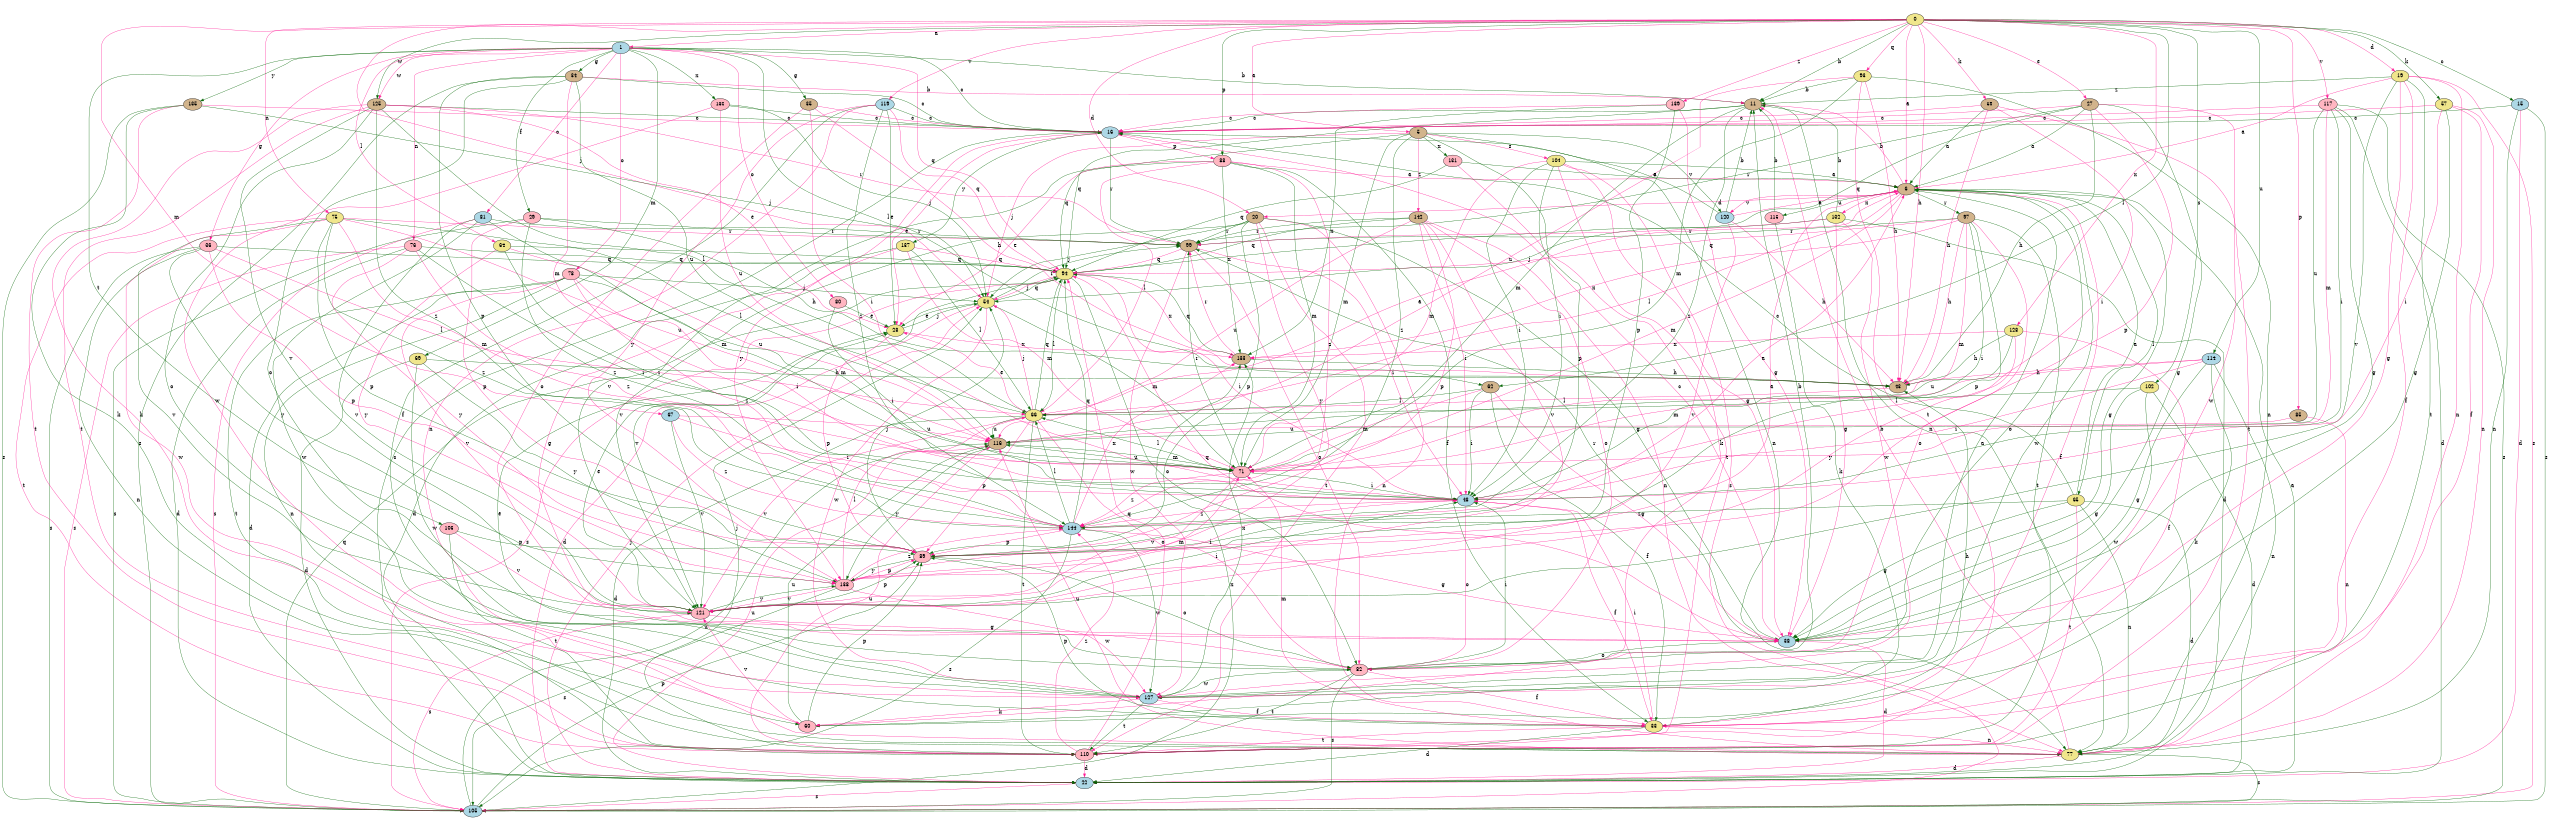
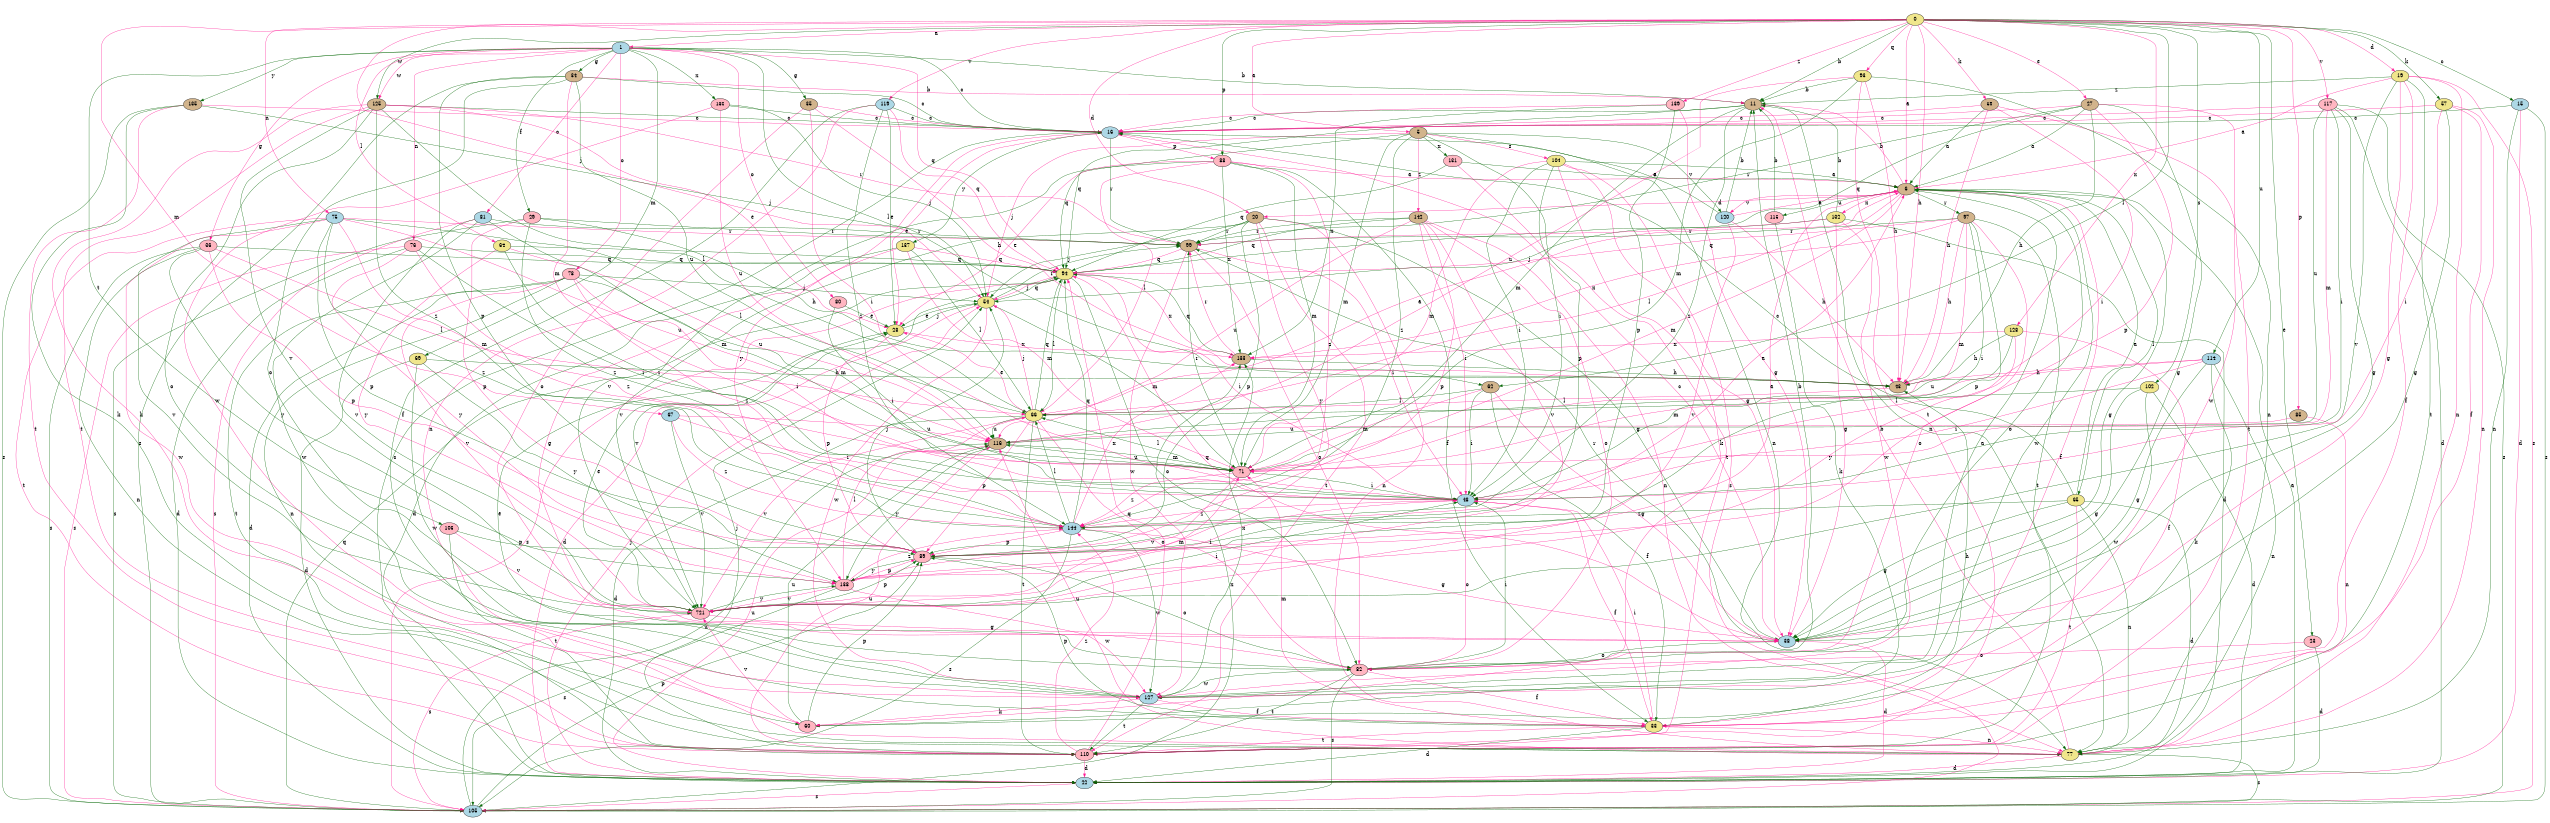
node "75": fillcolor khaki -> lightblue
edge "119" -> "138": removed, label "y"
node "121": label "121" -> "721"
node "23": added
